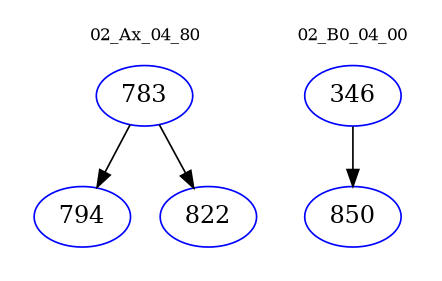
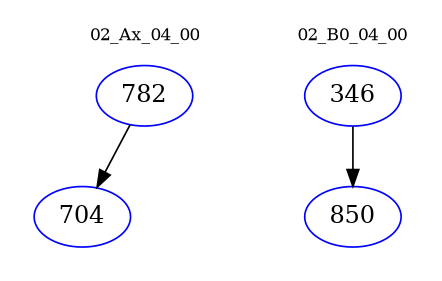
cluster "02_Ax_04_80": label "02_Ax_04_80" -> "02_Ax_04_00"
node "783": label "783" -> "782"
node "794": label "794" -> "704"
node "822": removed
